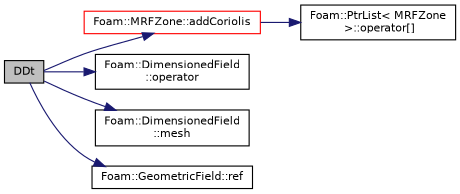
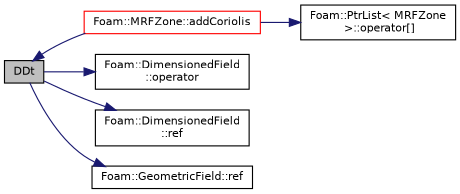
edge "DDt" -> "Foam::MRFZone::addCoriolis": reversed
node "Foam::DimensionedField ::mesh": label "Foam::DimensionedField ::mesh" -> "Foam::DimensionedField ::ref"
